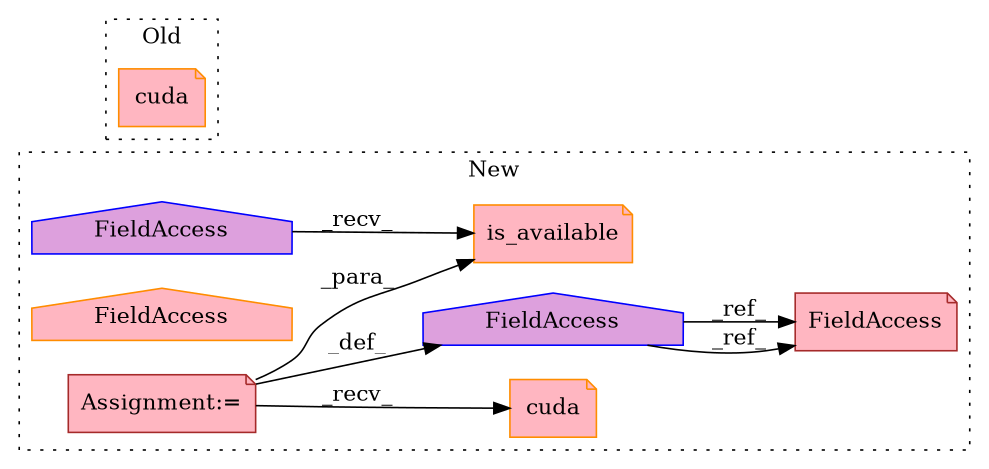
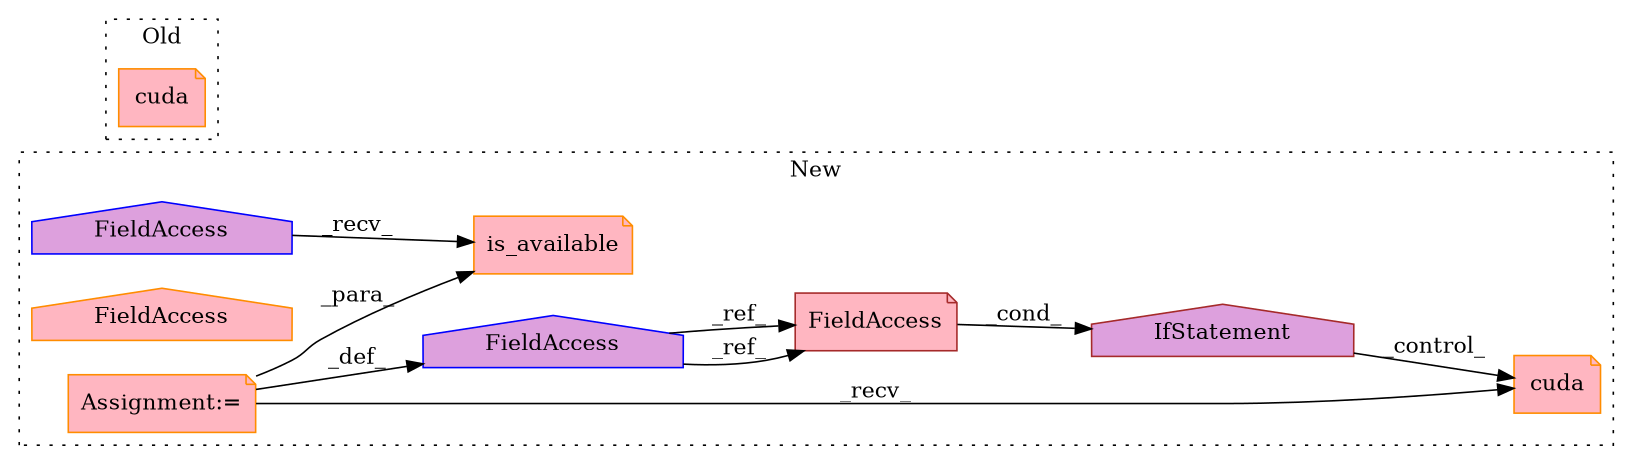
node "IfStatement": added
node "Assignment:=": color brown -> darkorange
